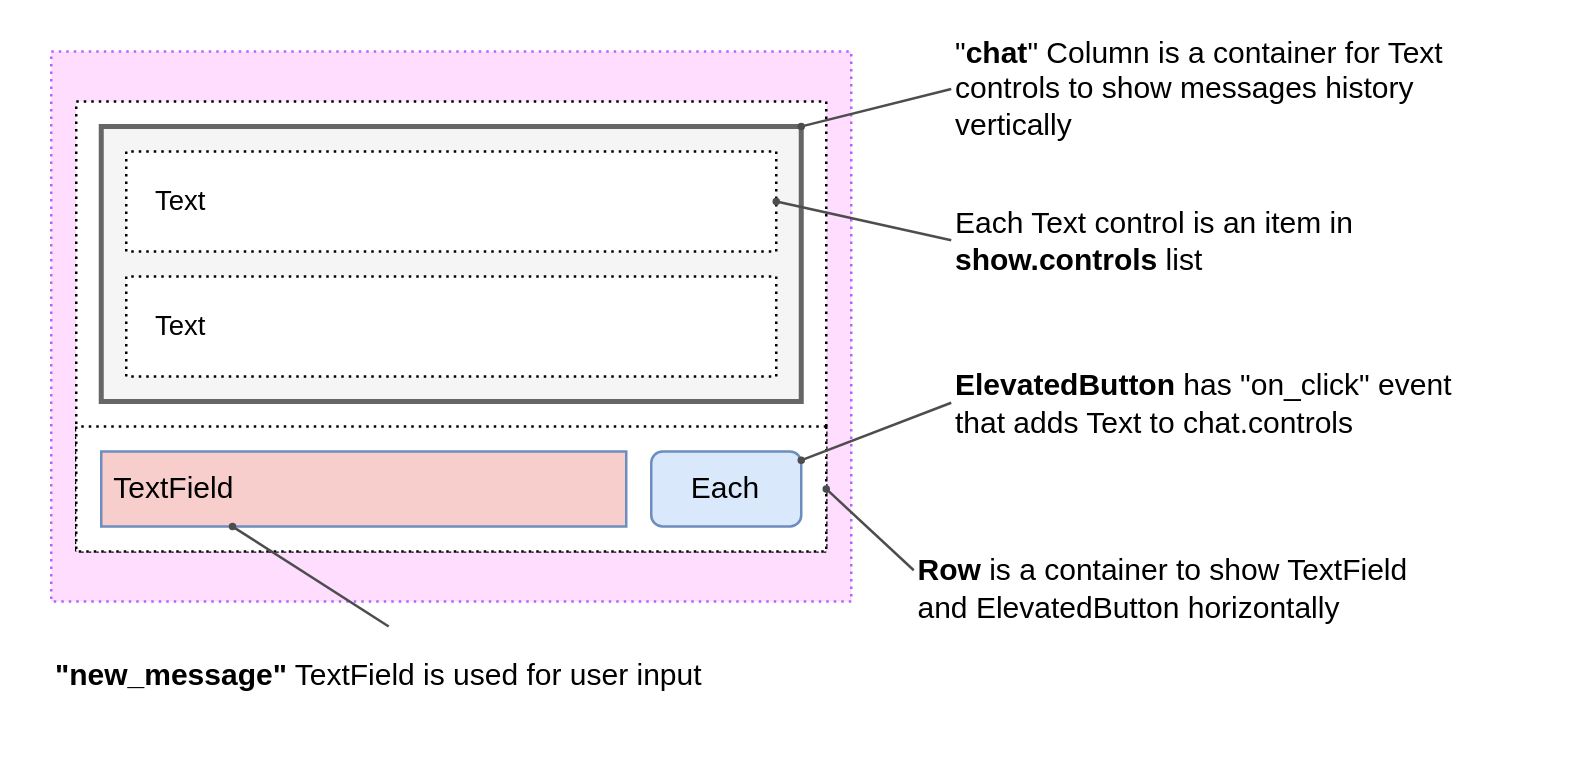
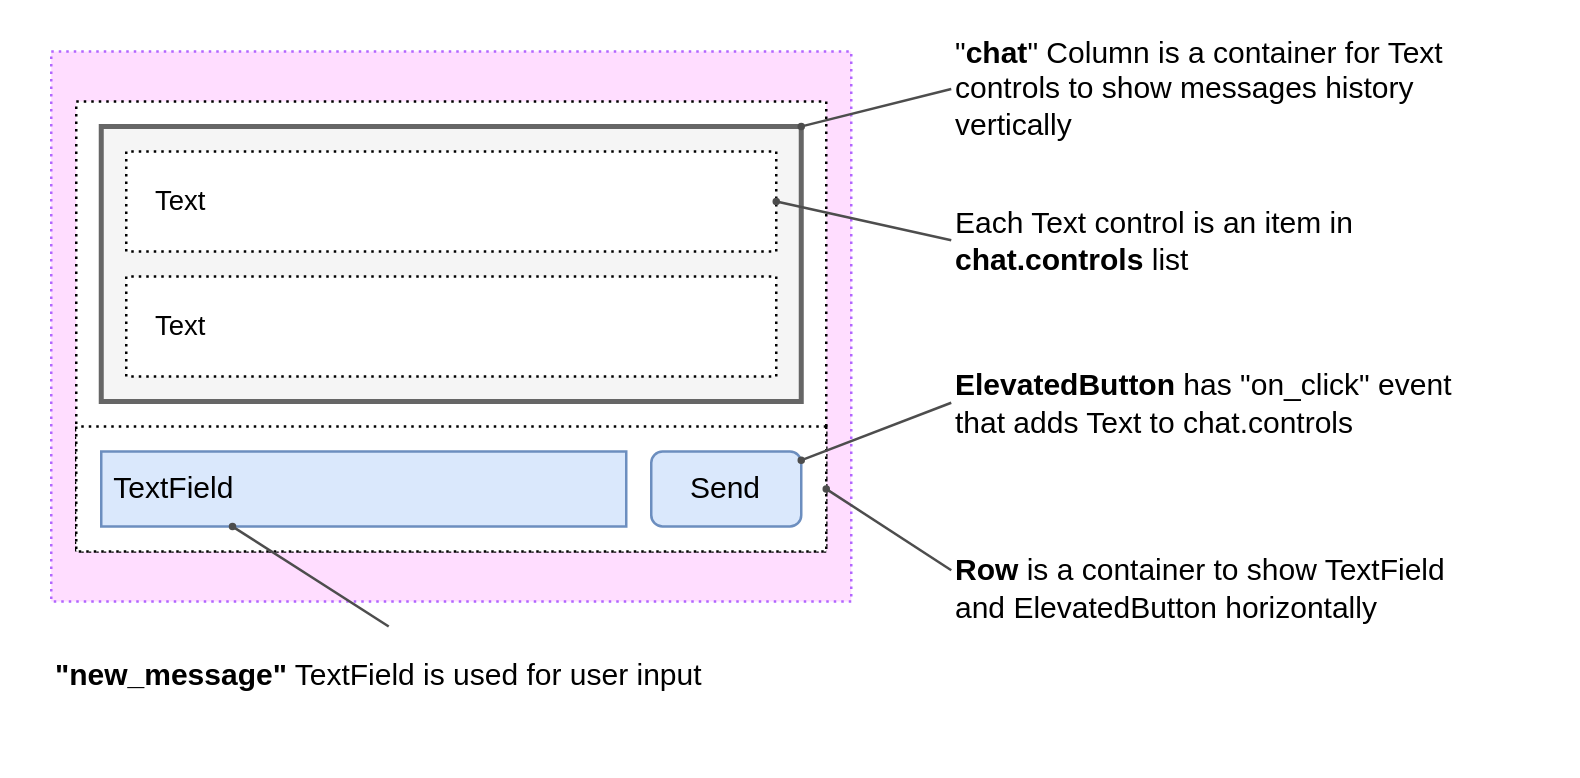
node "Each Text control is an item in show.controls list": label "Each Text control is an item in show.controls list" -> "Each Text control is an item in chat.controls list"
node "TextField": fillcolor #f8cecc -> #dae8fc
node "Each": label "Each" -> "Send"
node "Row is a container to show TextField and ElevatedButton horizontally": moved (1176, 589) -> (1214, 589)
